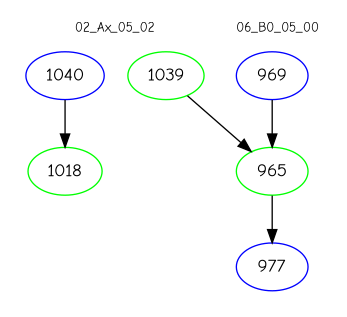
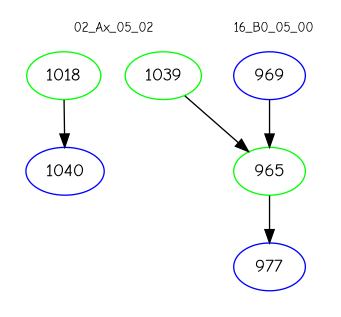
cluster "06_B0_05_00": label "06_B0_05_00" -> "16_B0_05_00"
edge "1040" -> "1018": reversed
